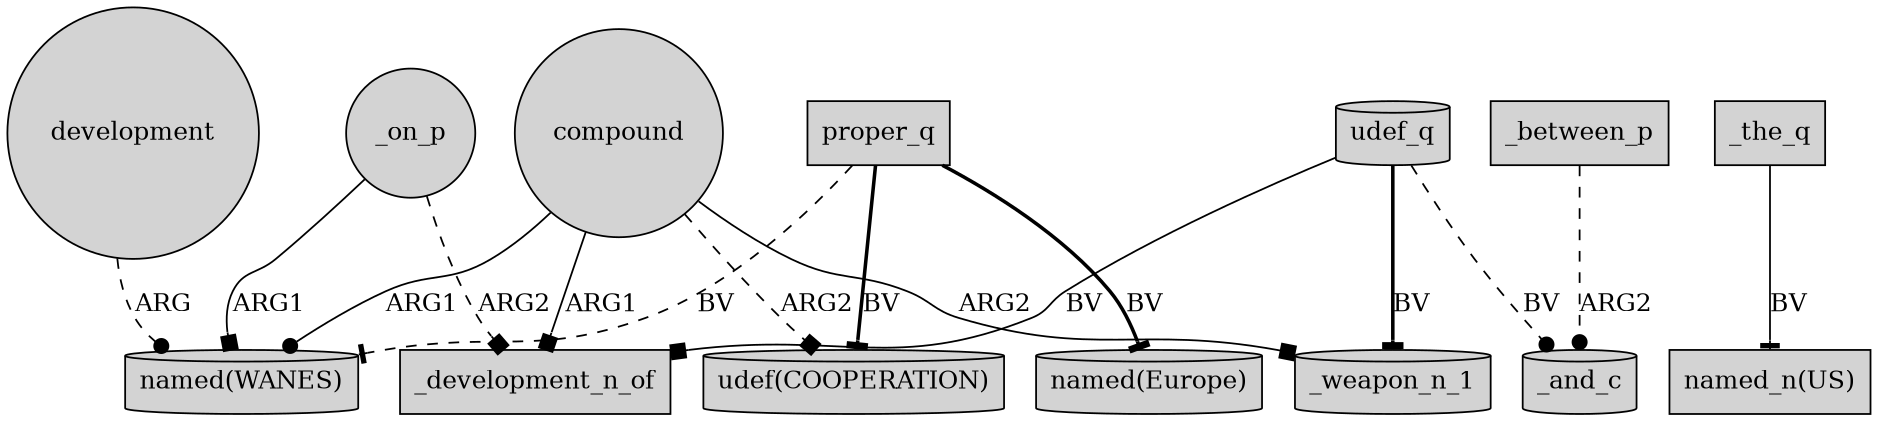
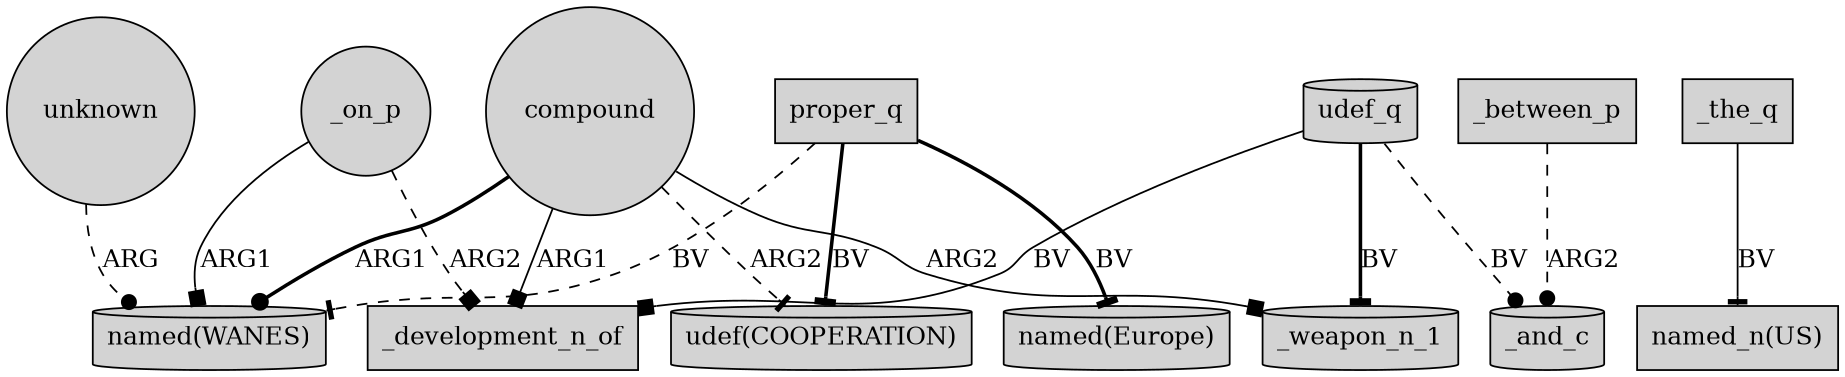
node "development": label "development" -> "unknown"
edge "compound" -> "named(WANES)": style solid -> bold
edge "compound" -> "udef(COOPERATION)": arrowhead box -> tee
